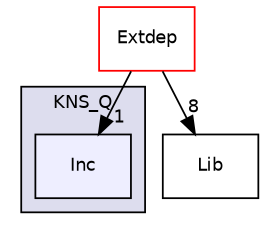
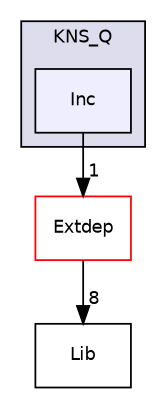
edge "Extdep" -> "Inc": reversed
